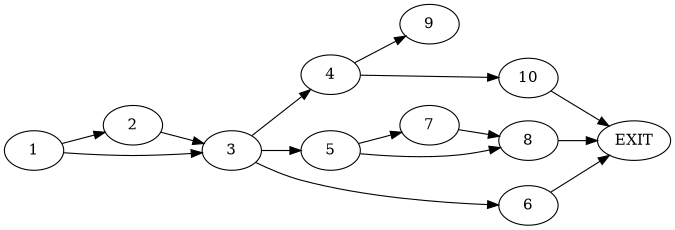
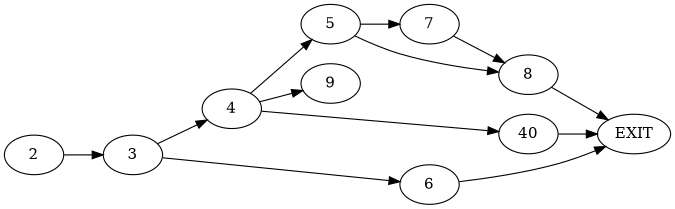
node "10": label "10" -> "40"
node "1": removed
edge "3" -> "5": now "4" -> "5"
